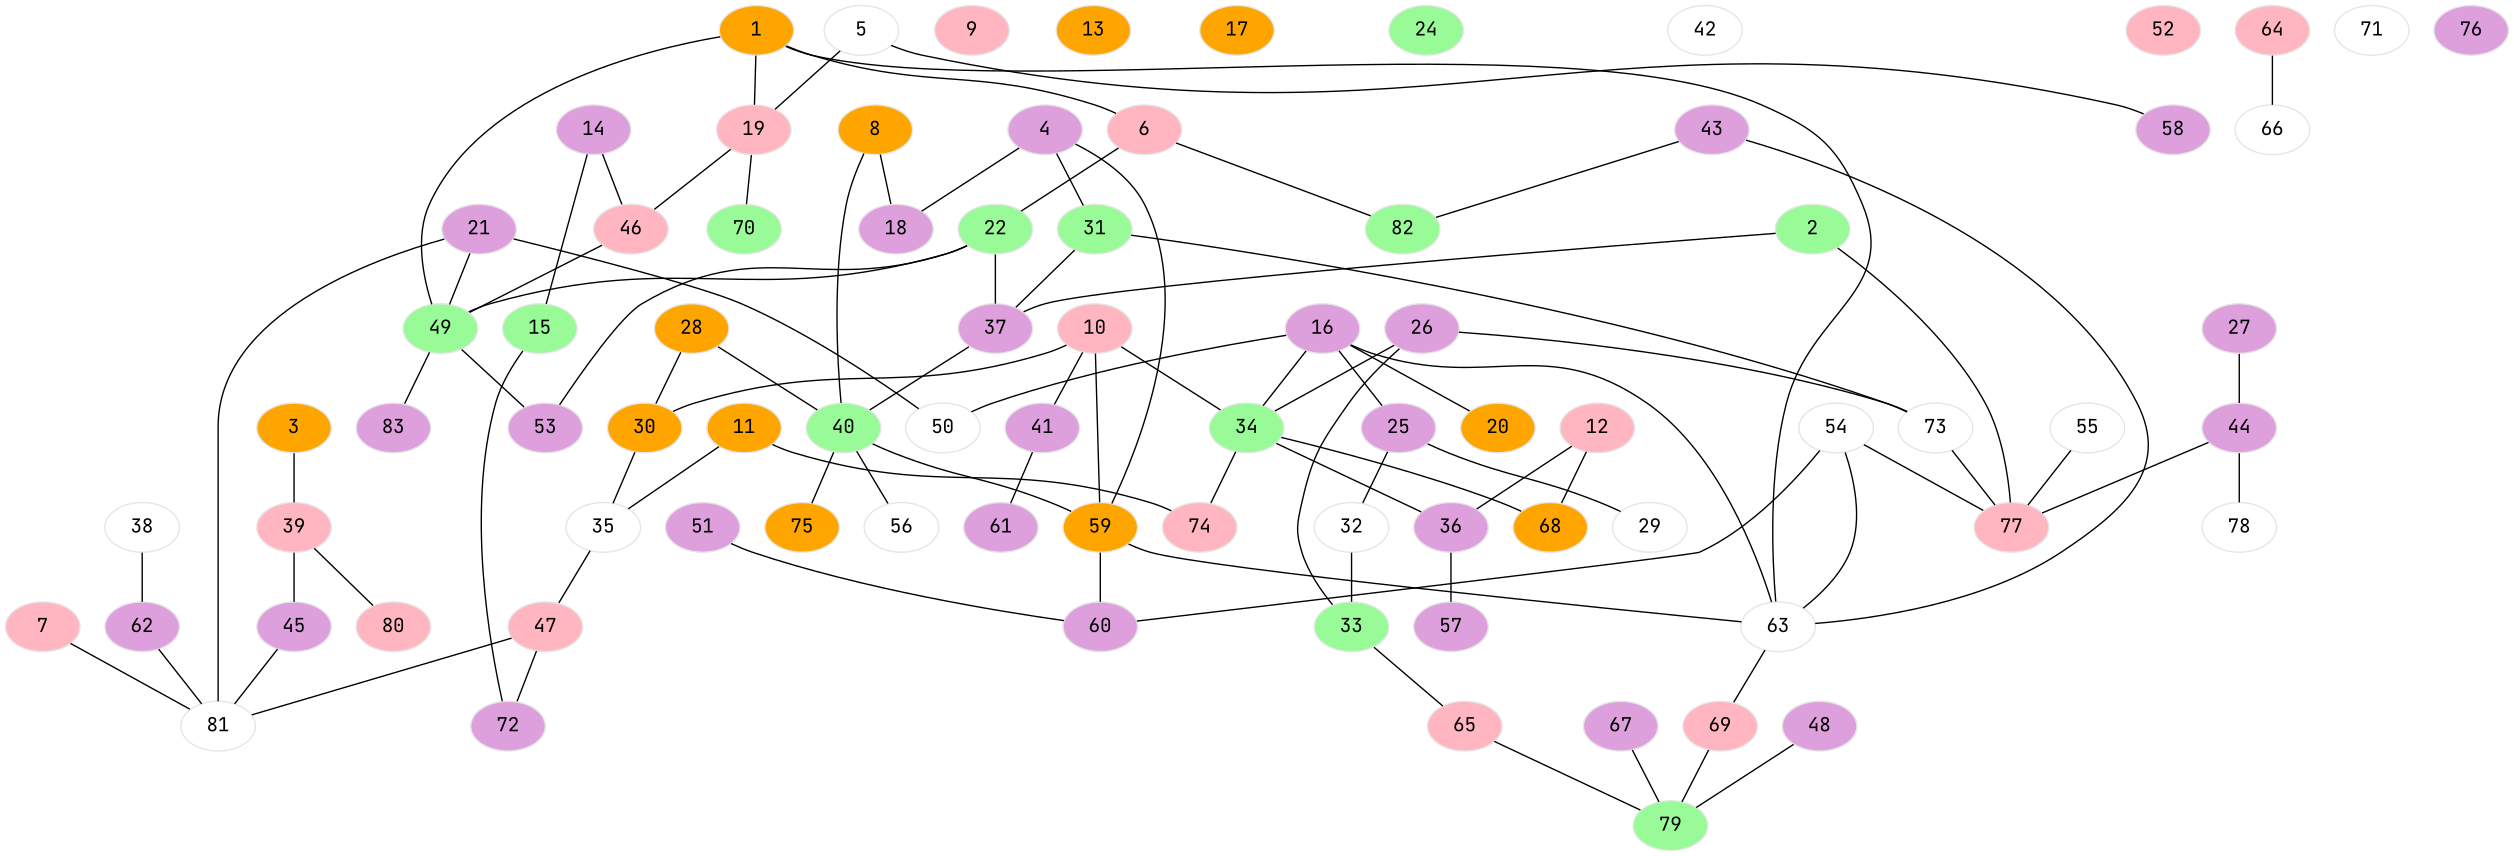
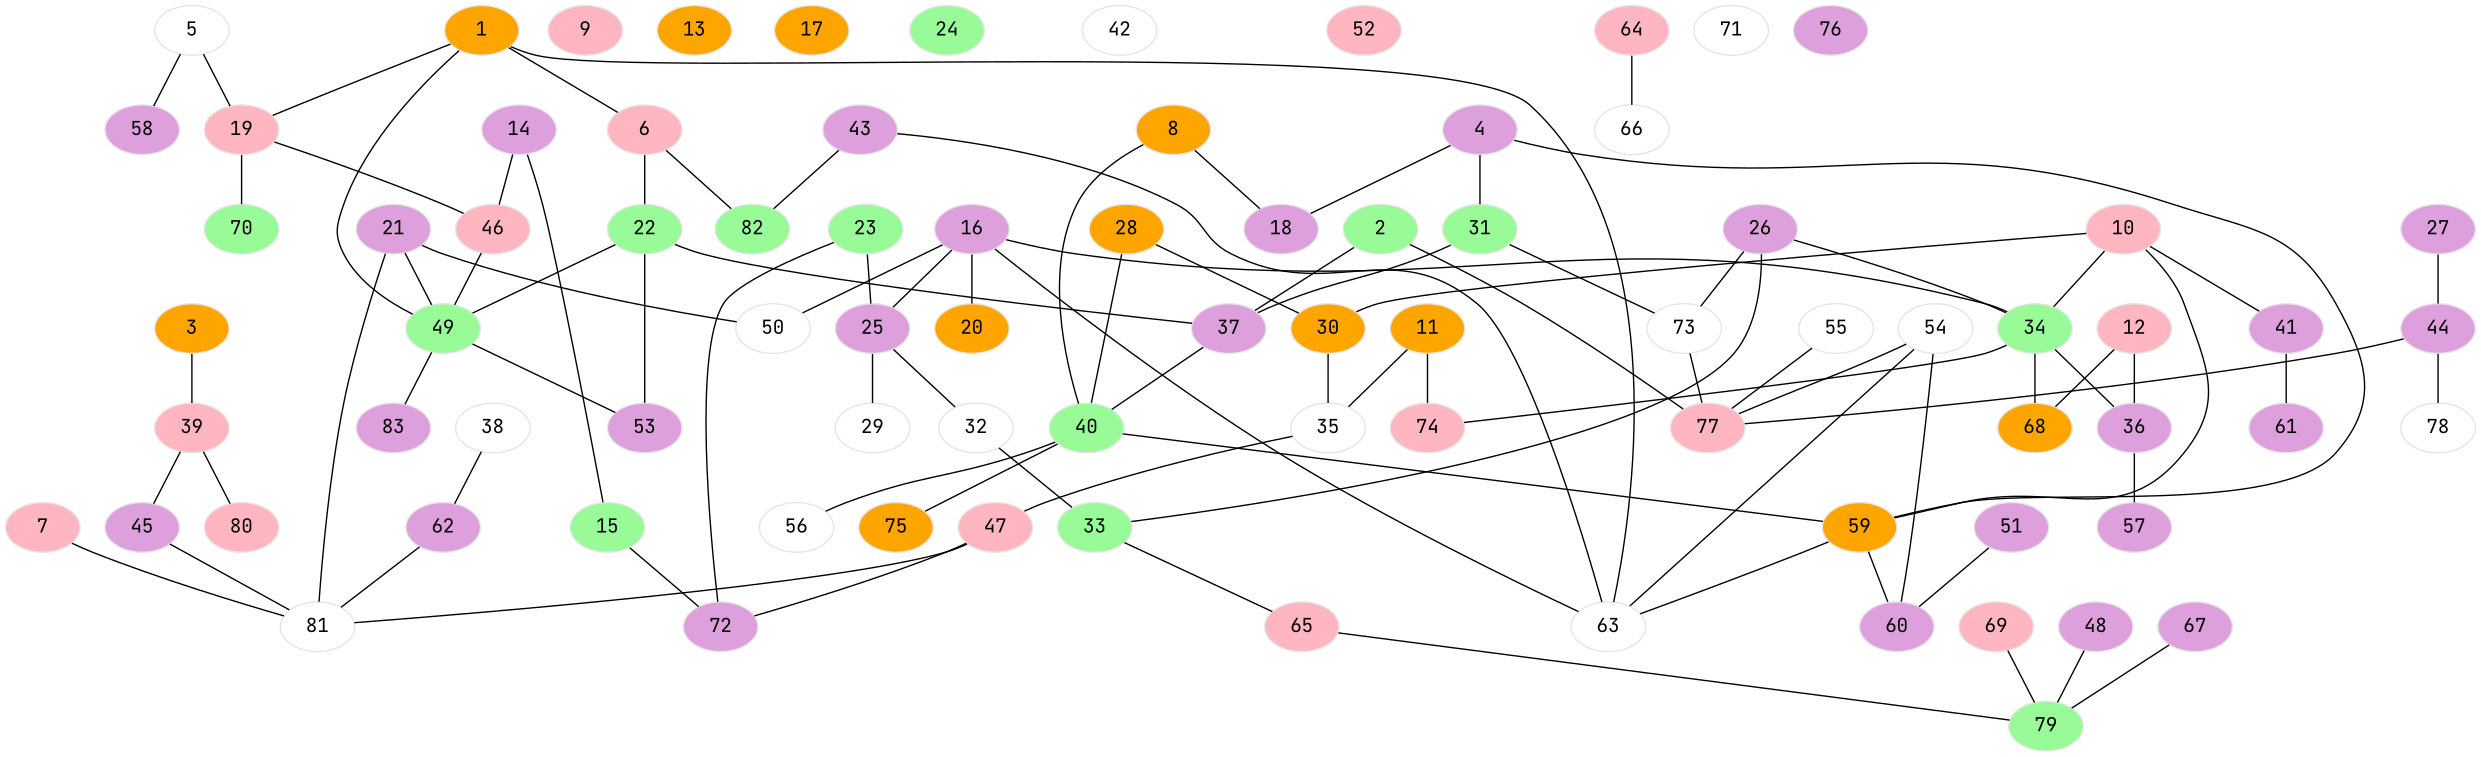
node "23": added
edge "63" -- "69": removed
